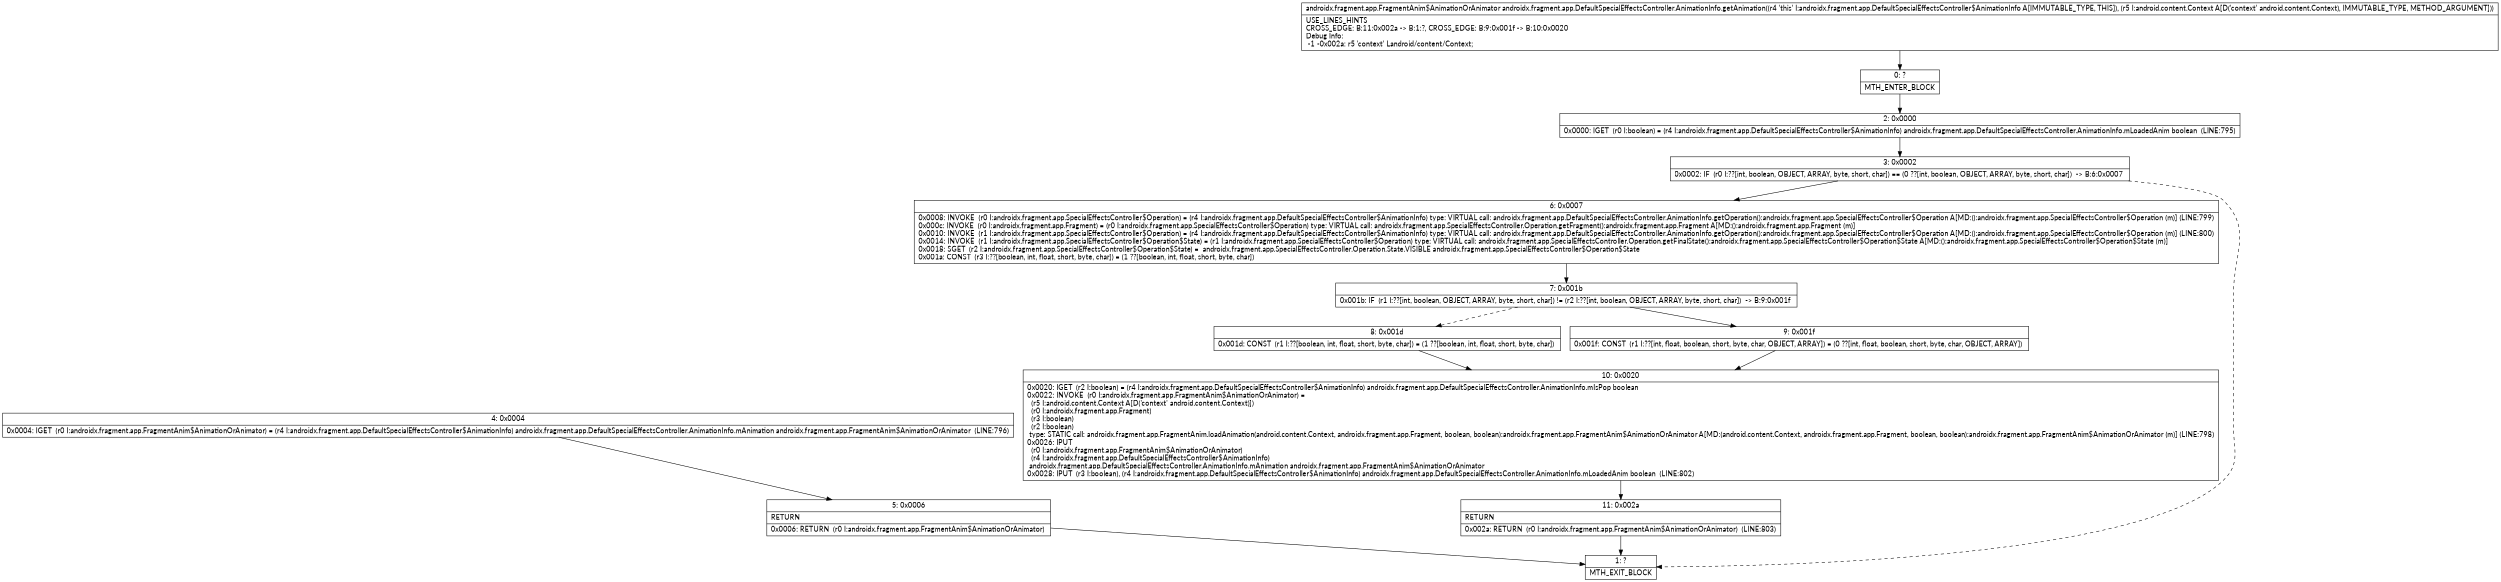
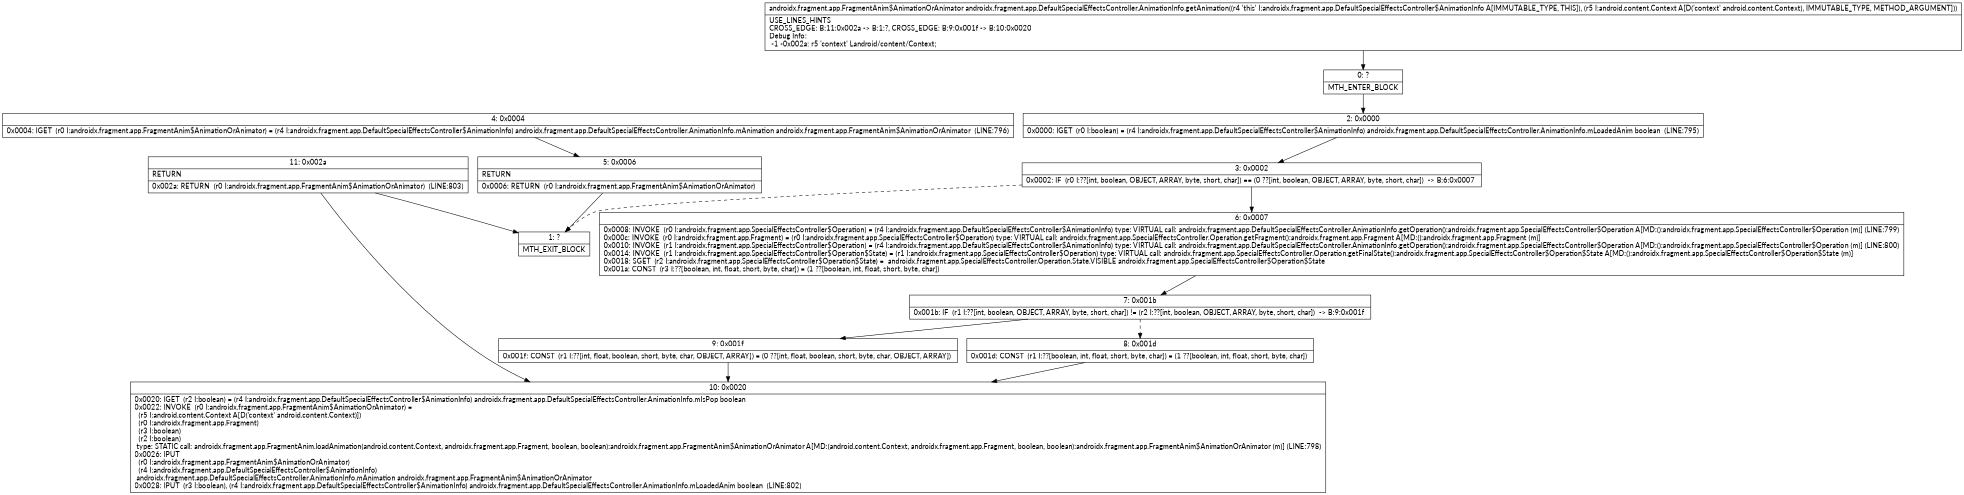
edge "10: 0x0020" -> "11: 0x002a": reversed
